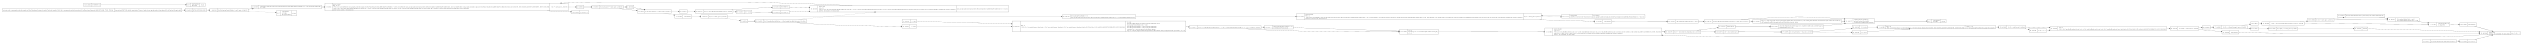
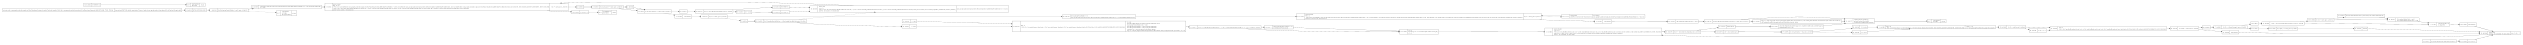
node "66: ?": added
